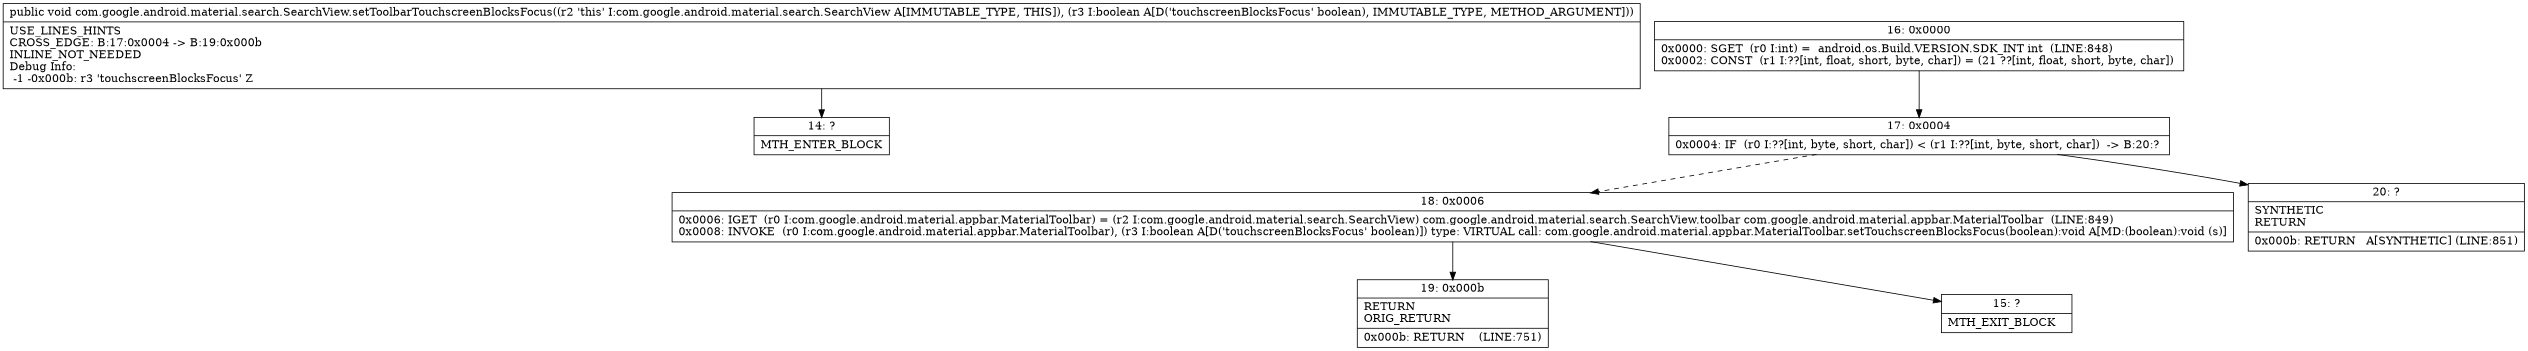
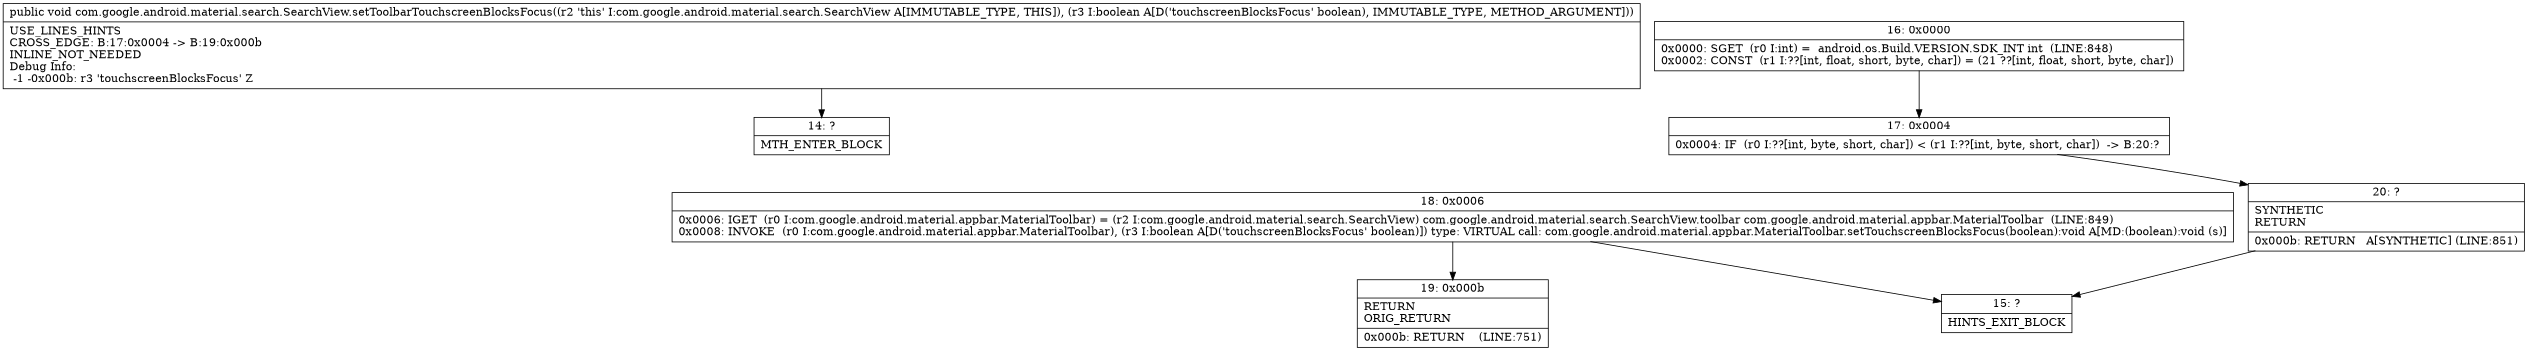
edge "17: 0x0004" -> "18: 0x0006": removed
edge "20: ?" -> "15: ?": added
node "15: ?": text "MTH_EXIT_BLOCK" -> "HINTS_EXIT_BLOCK"
